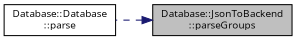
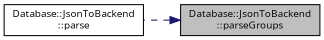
node "Database::Database ::parse": label "Database::Database ::parse" -> "Database::JsonToBackend ::parse"
